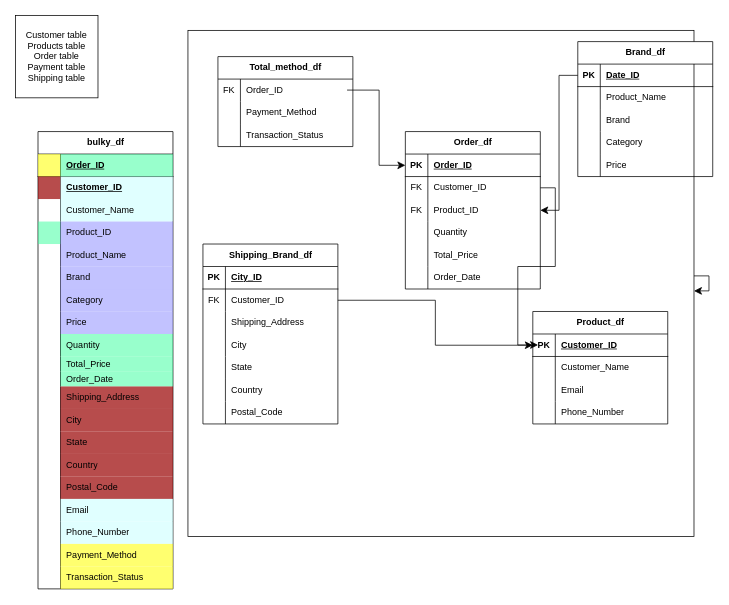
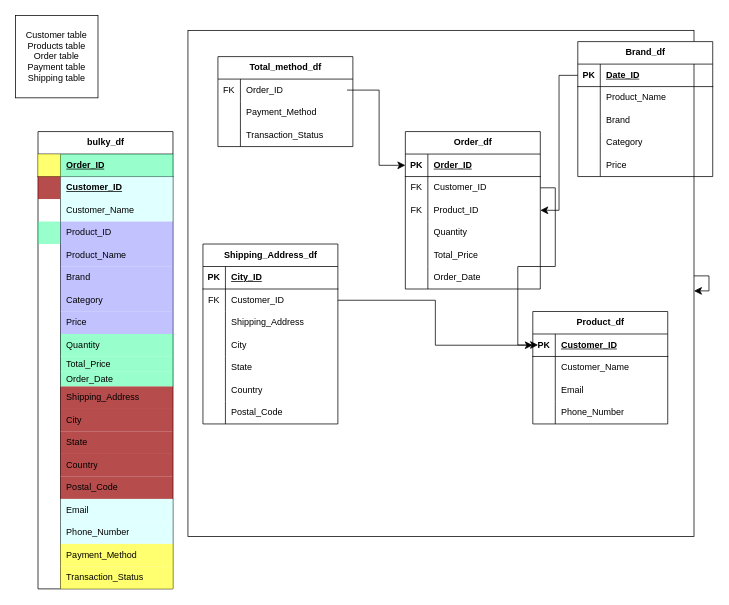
node "Shipping_Brand_df": label "Shipping_Brand_df" -> "Shipping_Address_df"
